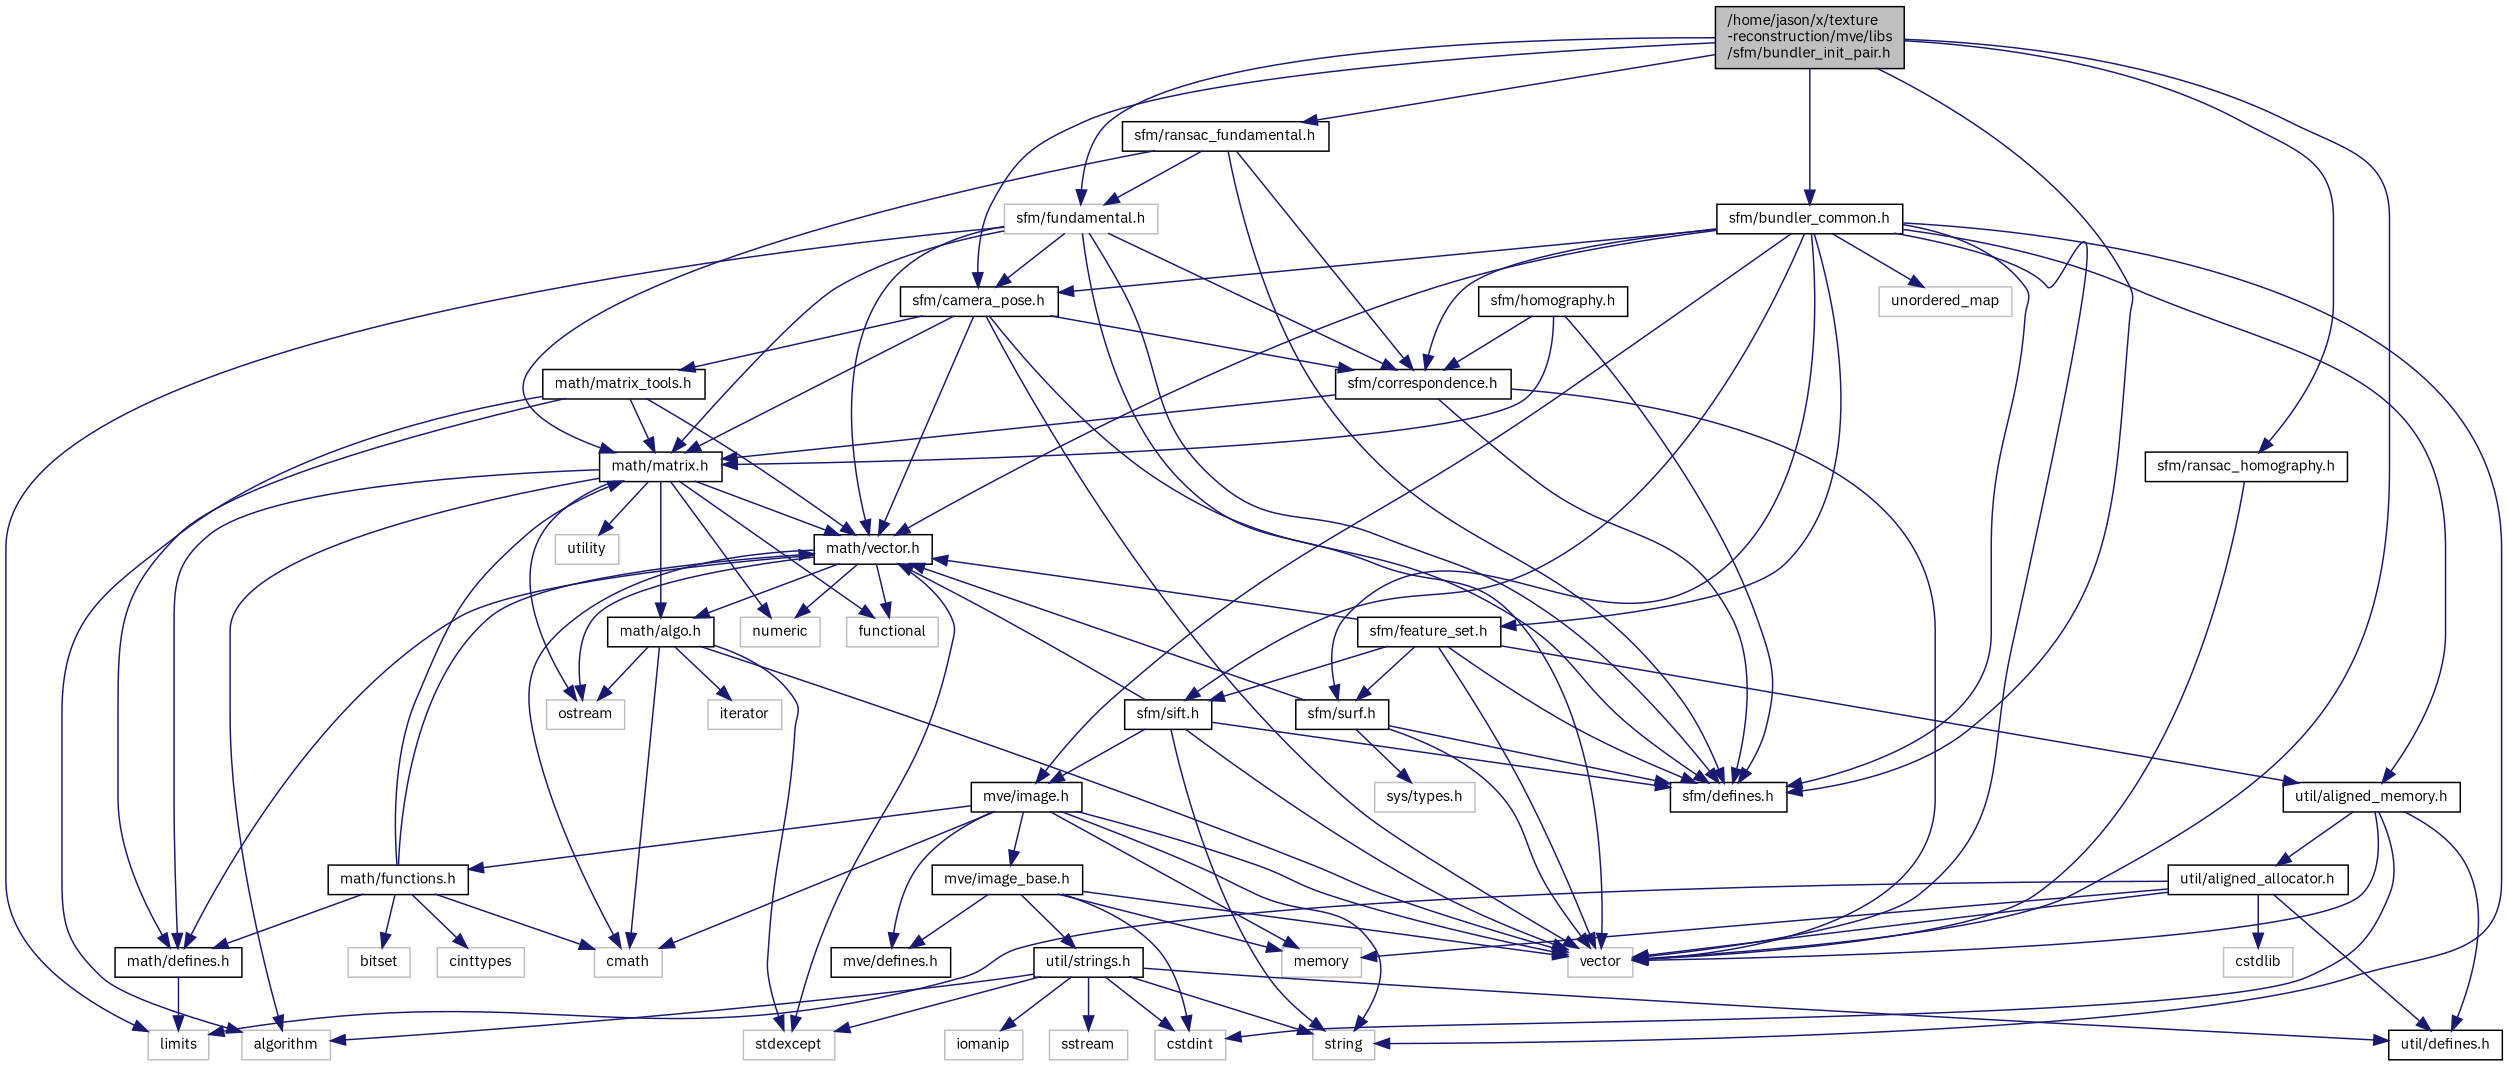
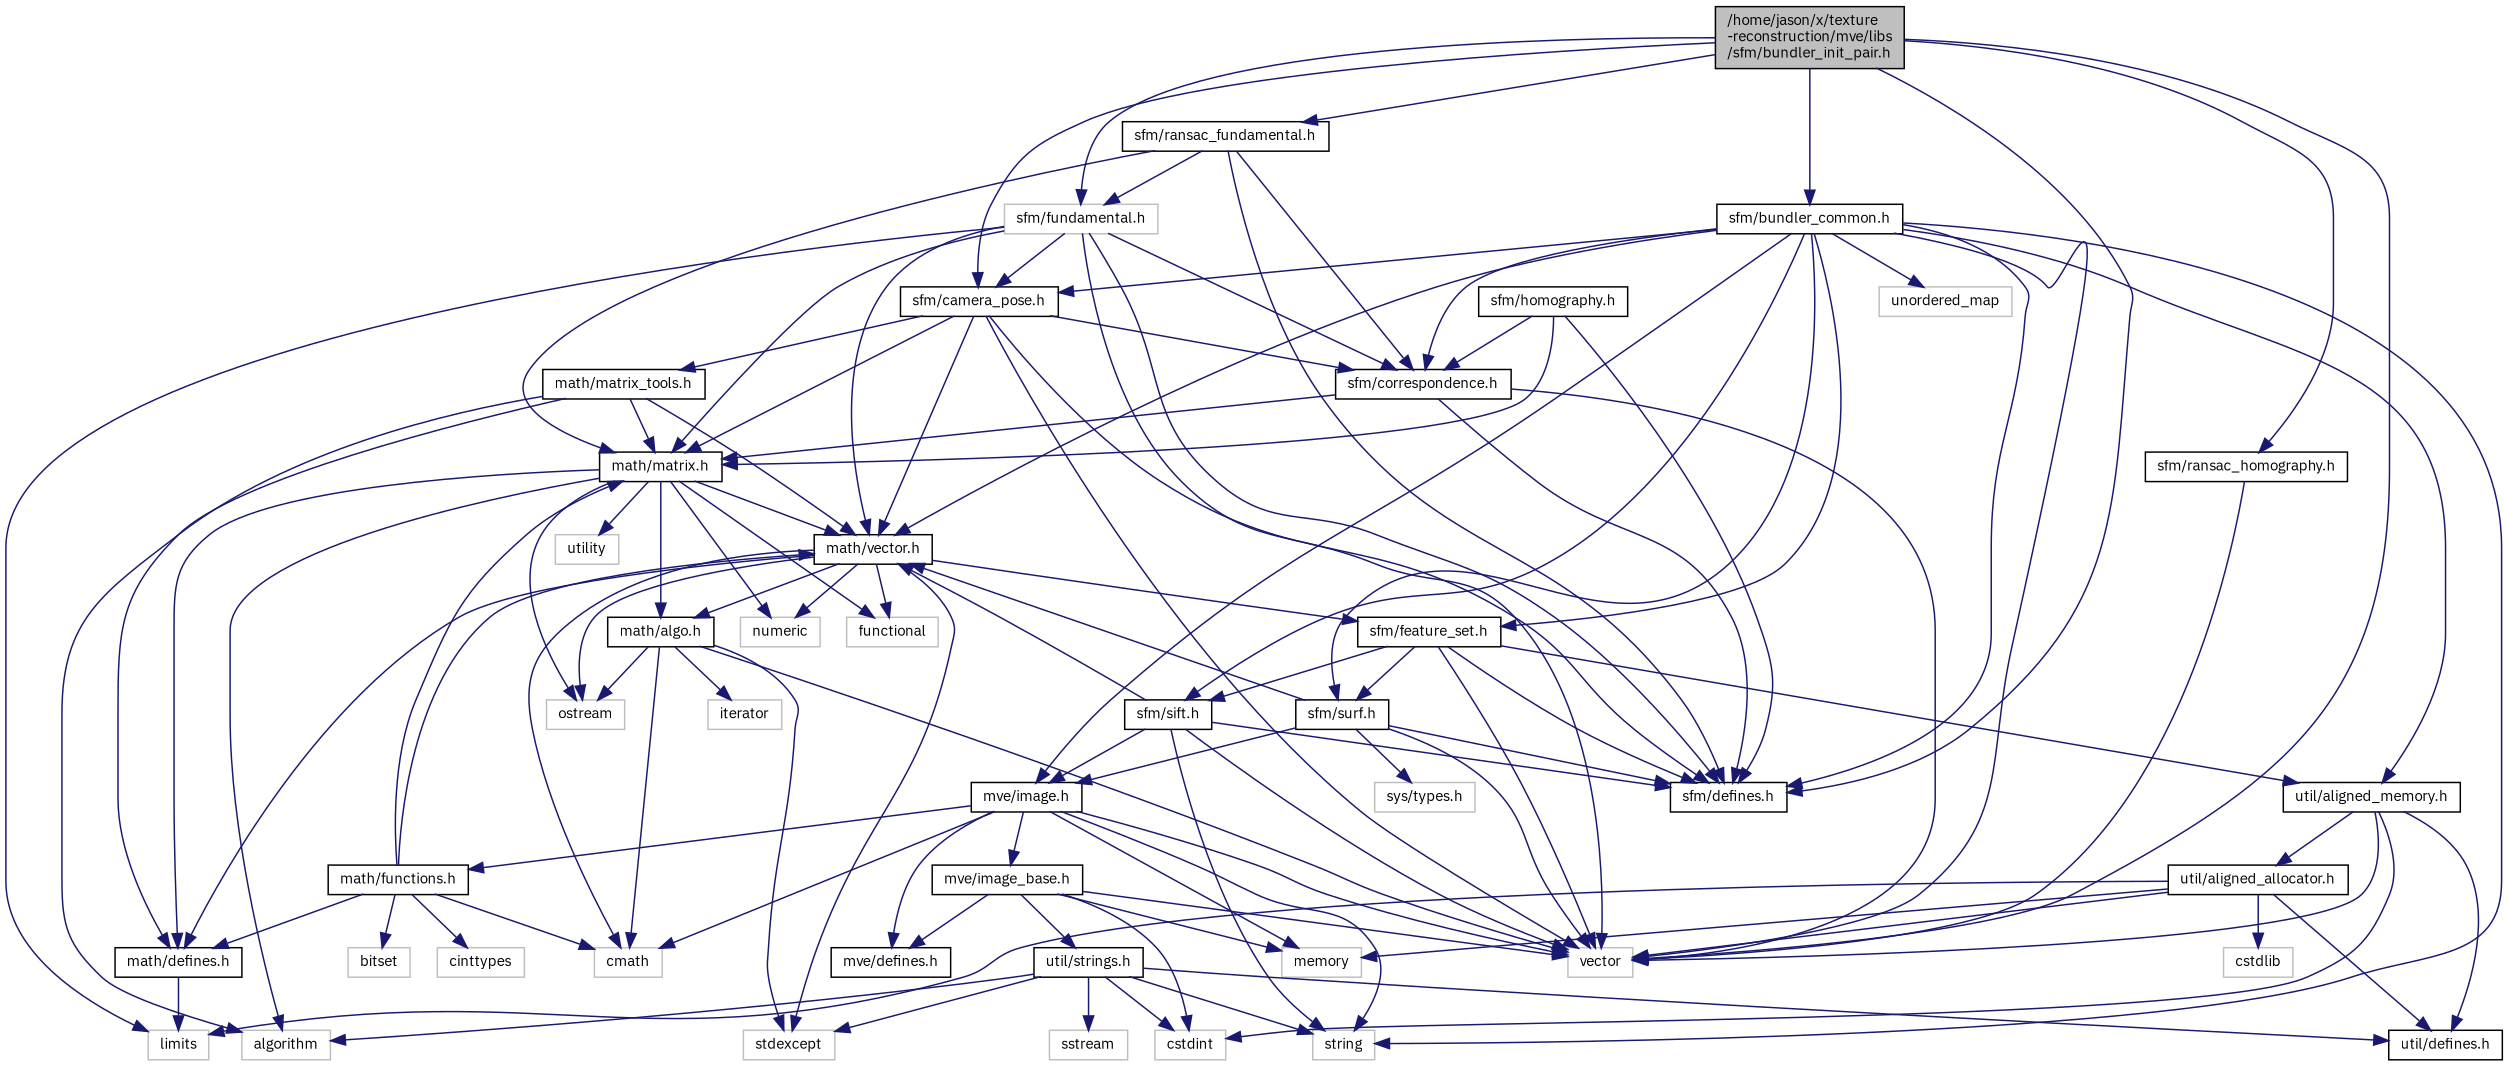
edge "sfm/feature_set.h" -> "math/vector.h": reversed
edge "sfm/surf.h" -> "mve/image.h": added
node "iomanip": removed
